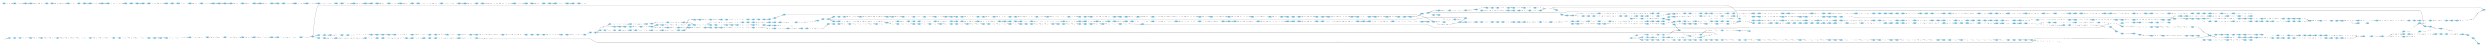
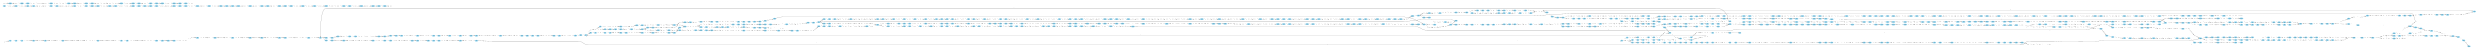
node "S1338": removed
node "S426": fillcolor skyblue -> white
